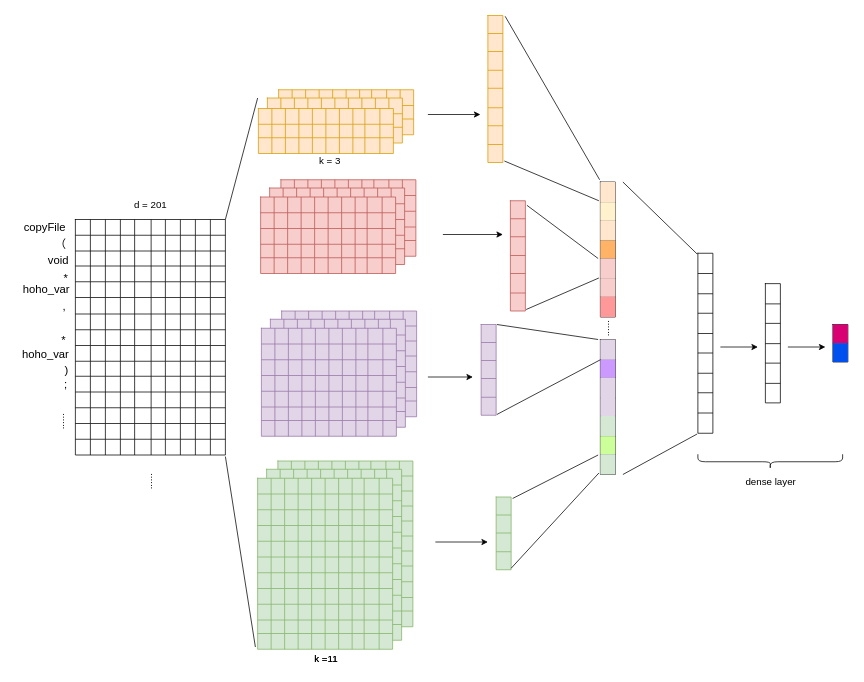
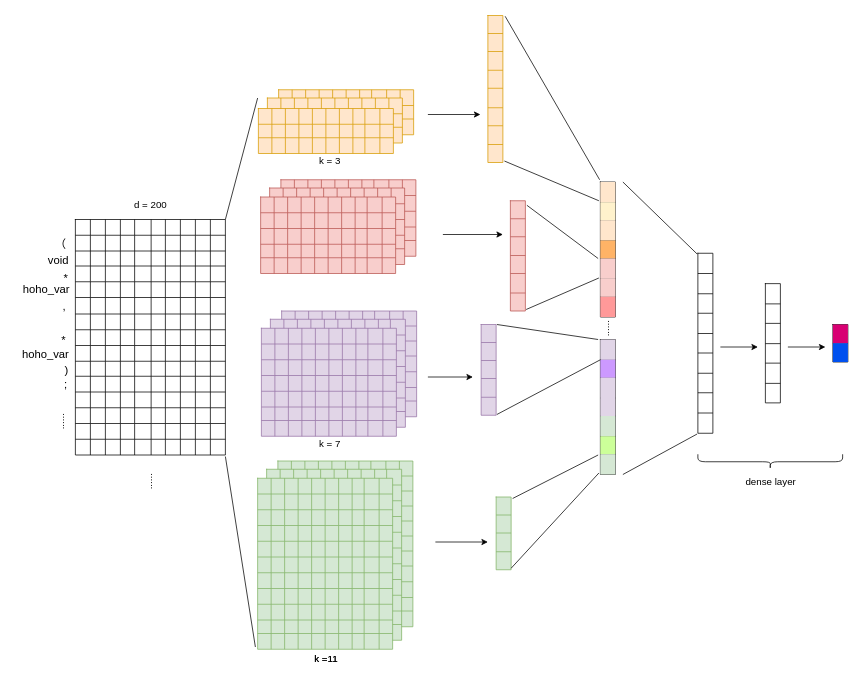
node "d = 201": label "d = 201" -> "d = 200"
node "copyFile": removed
node "k = 7": added
